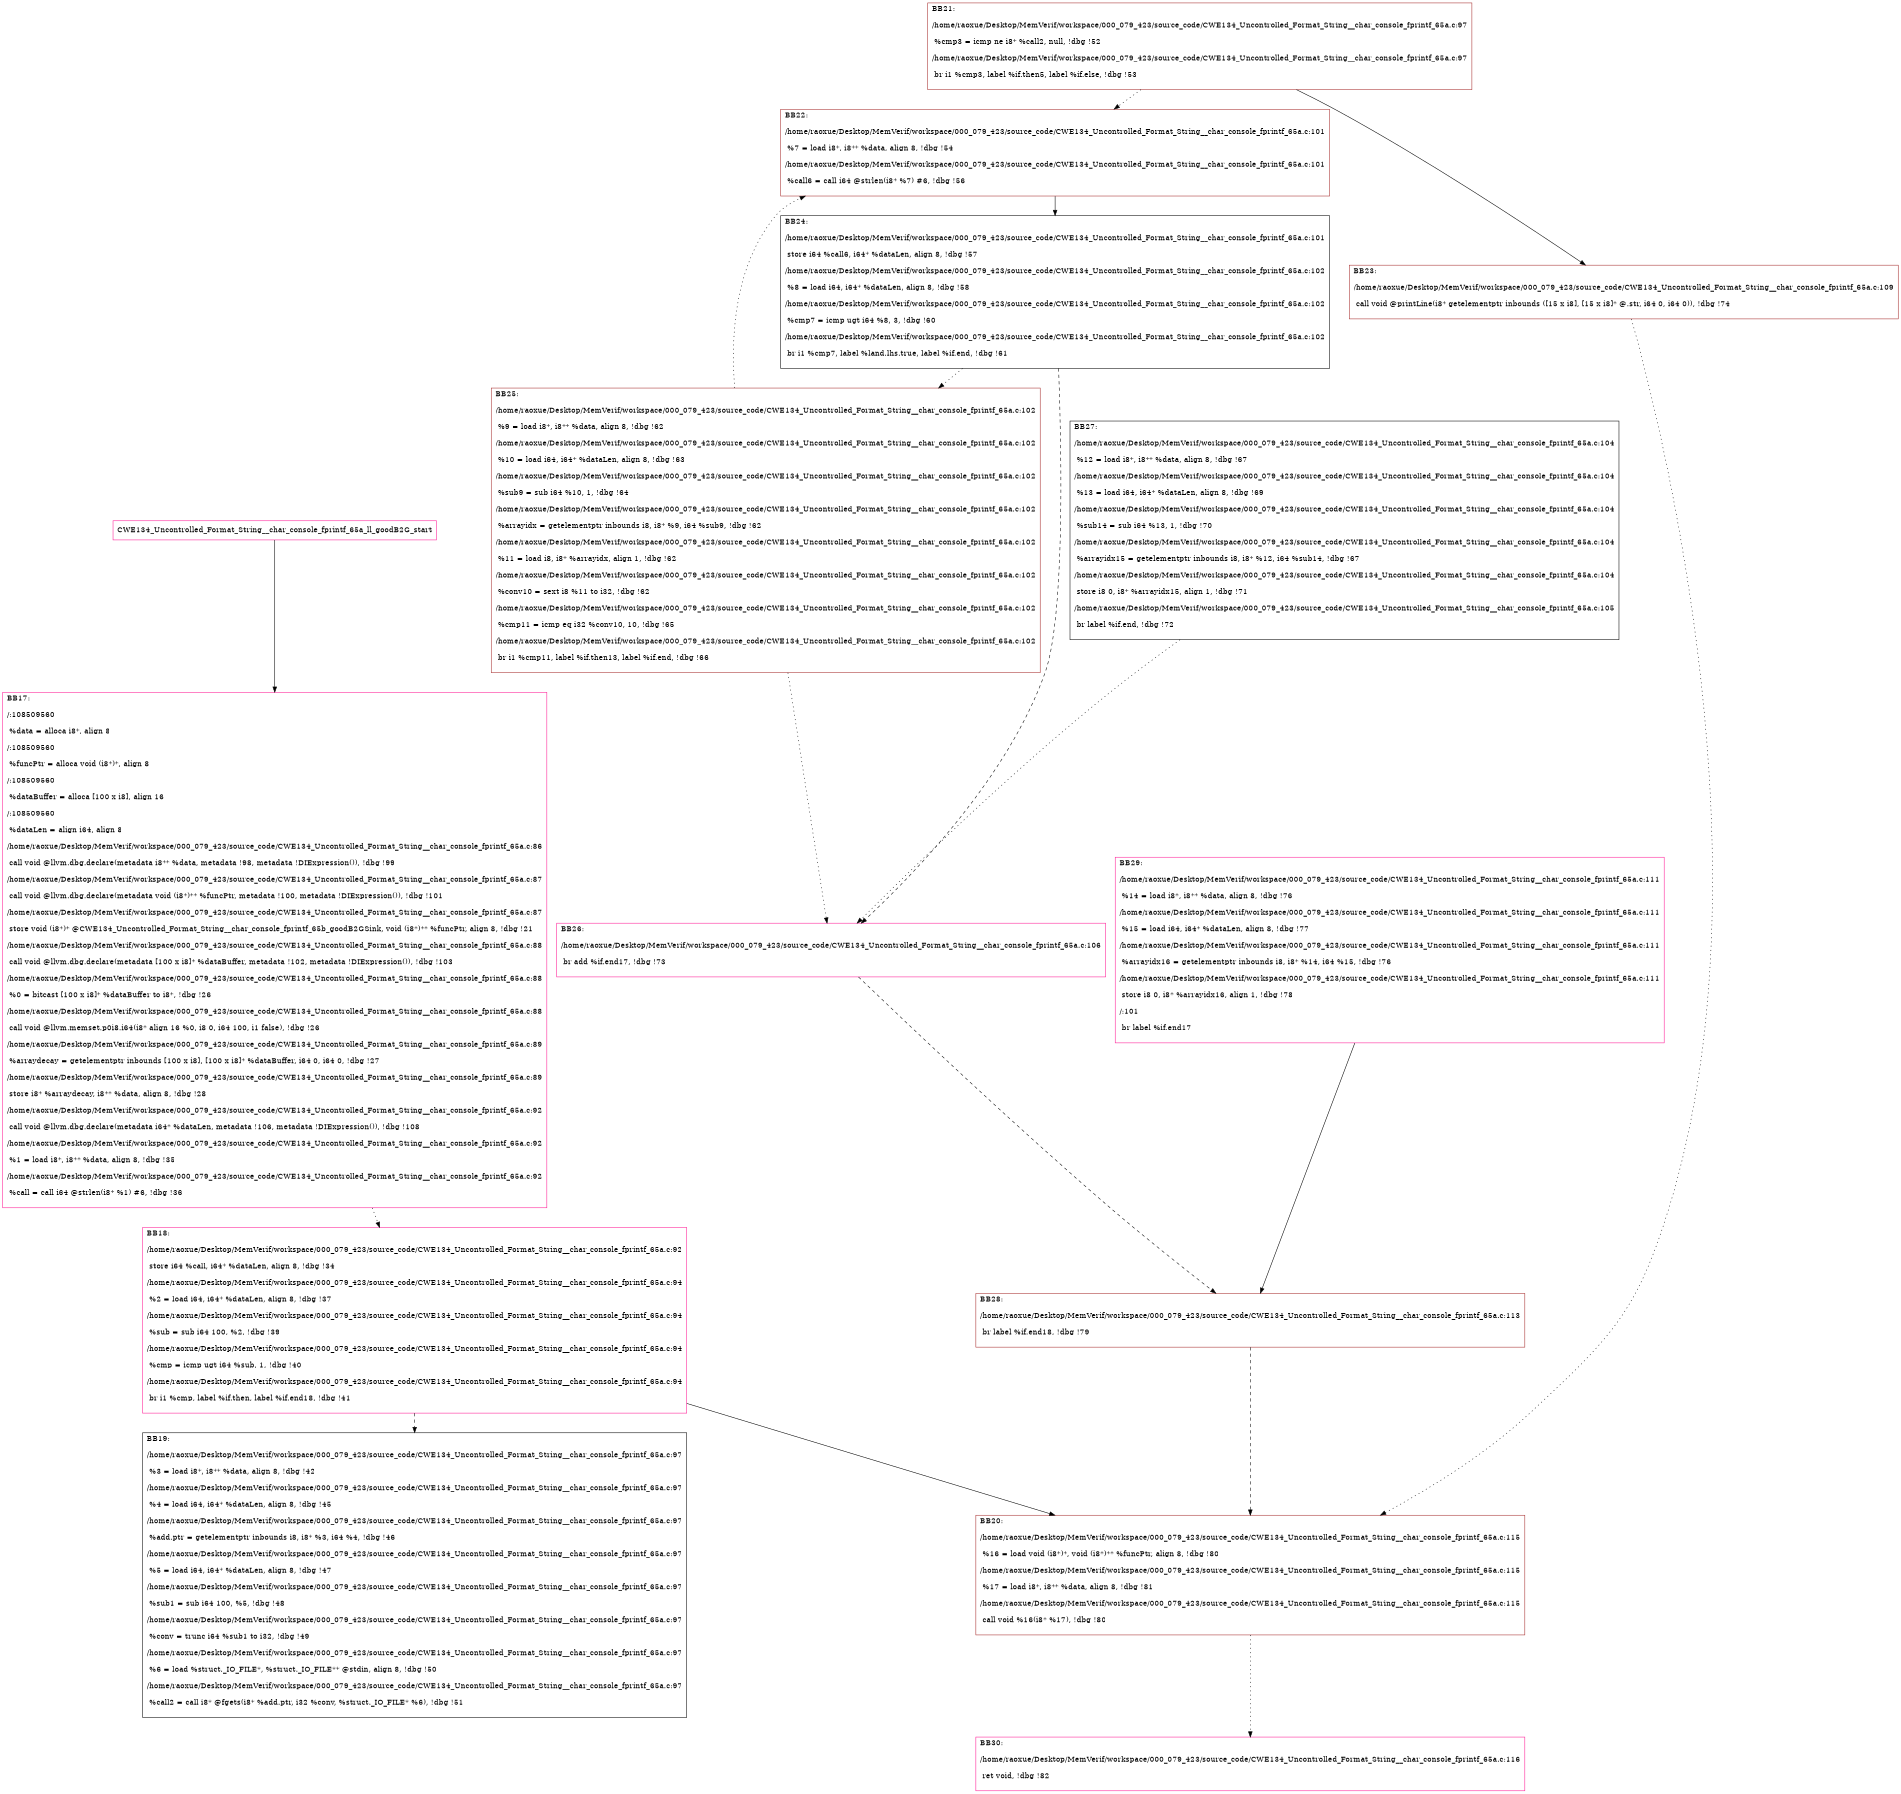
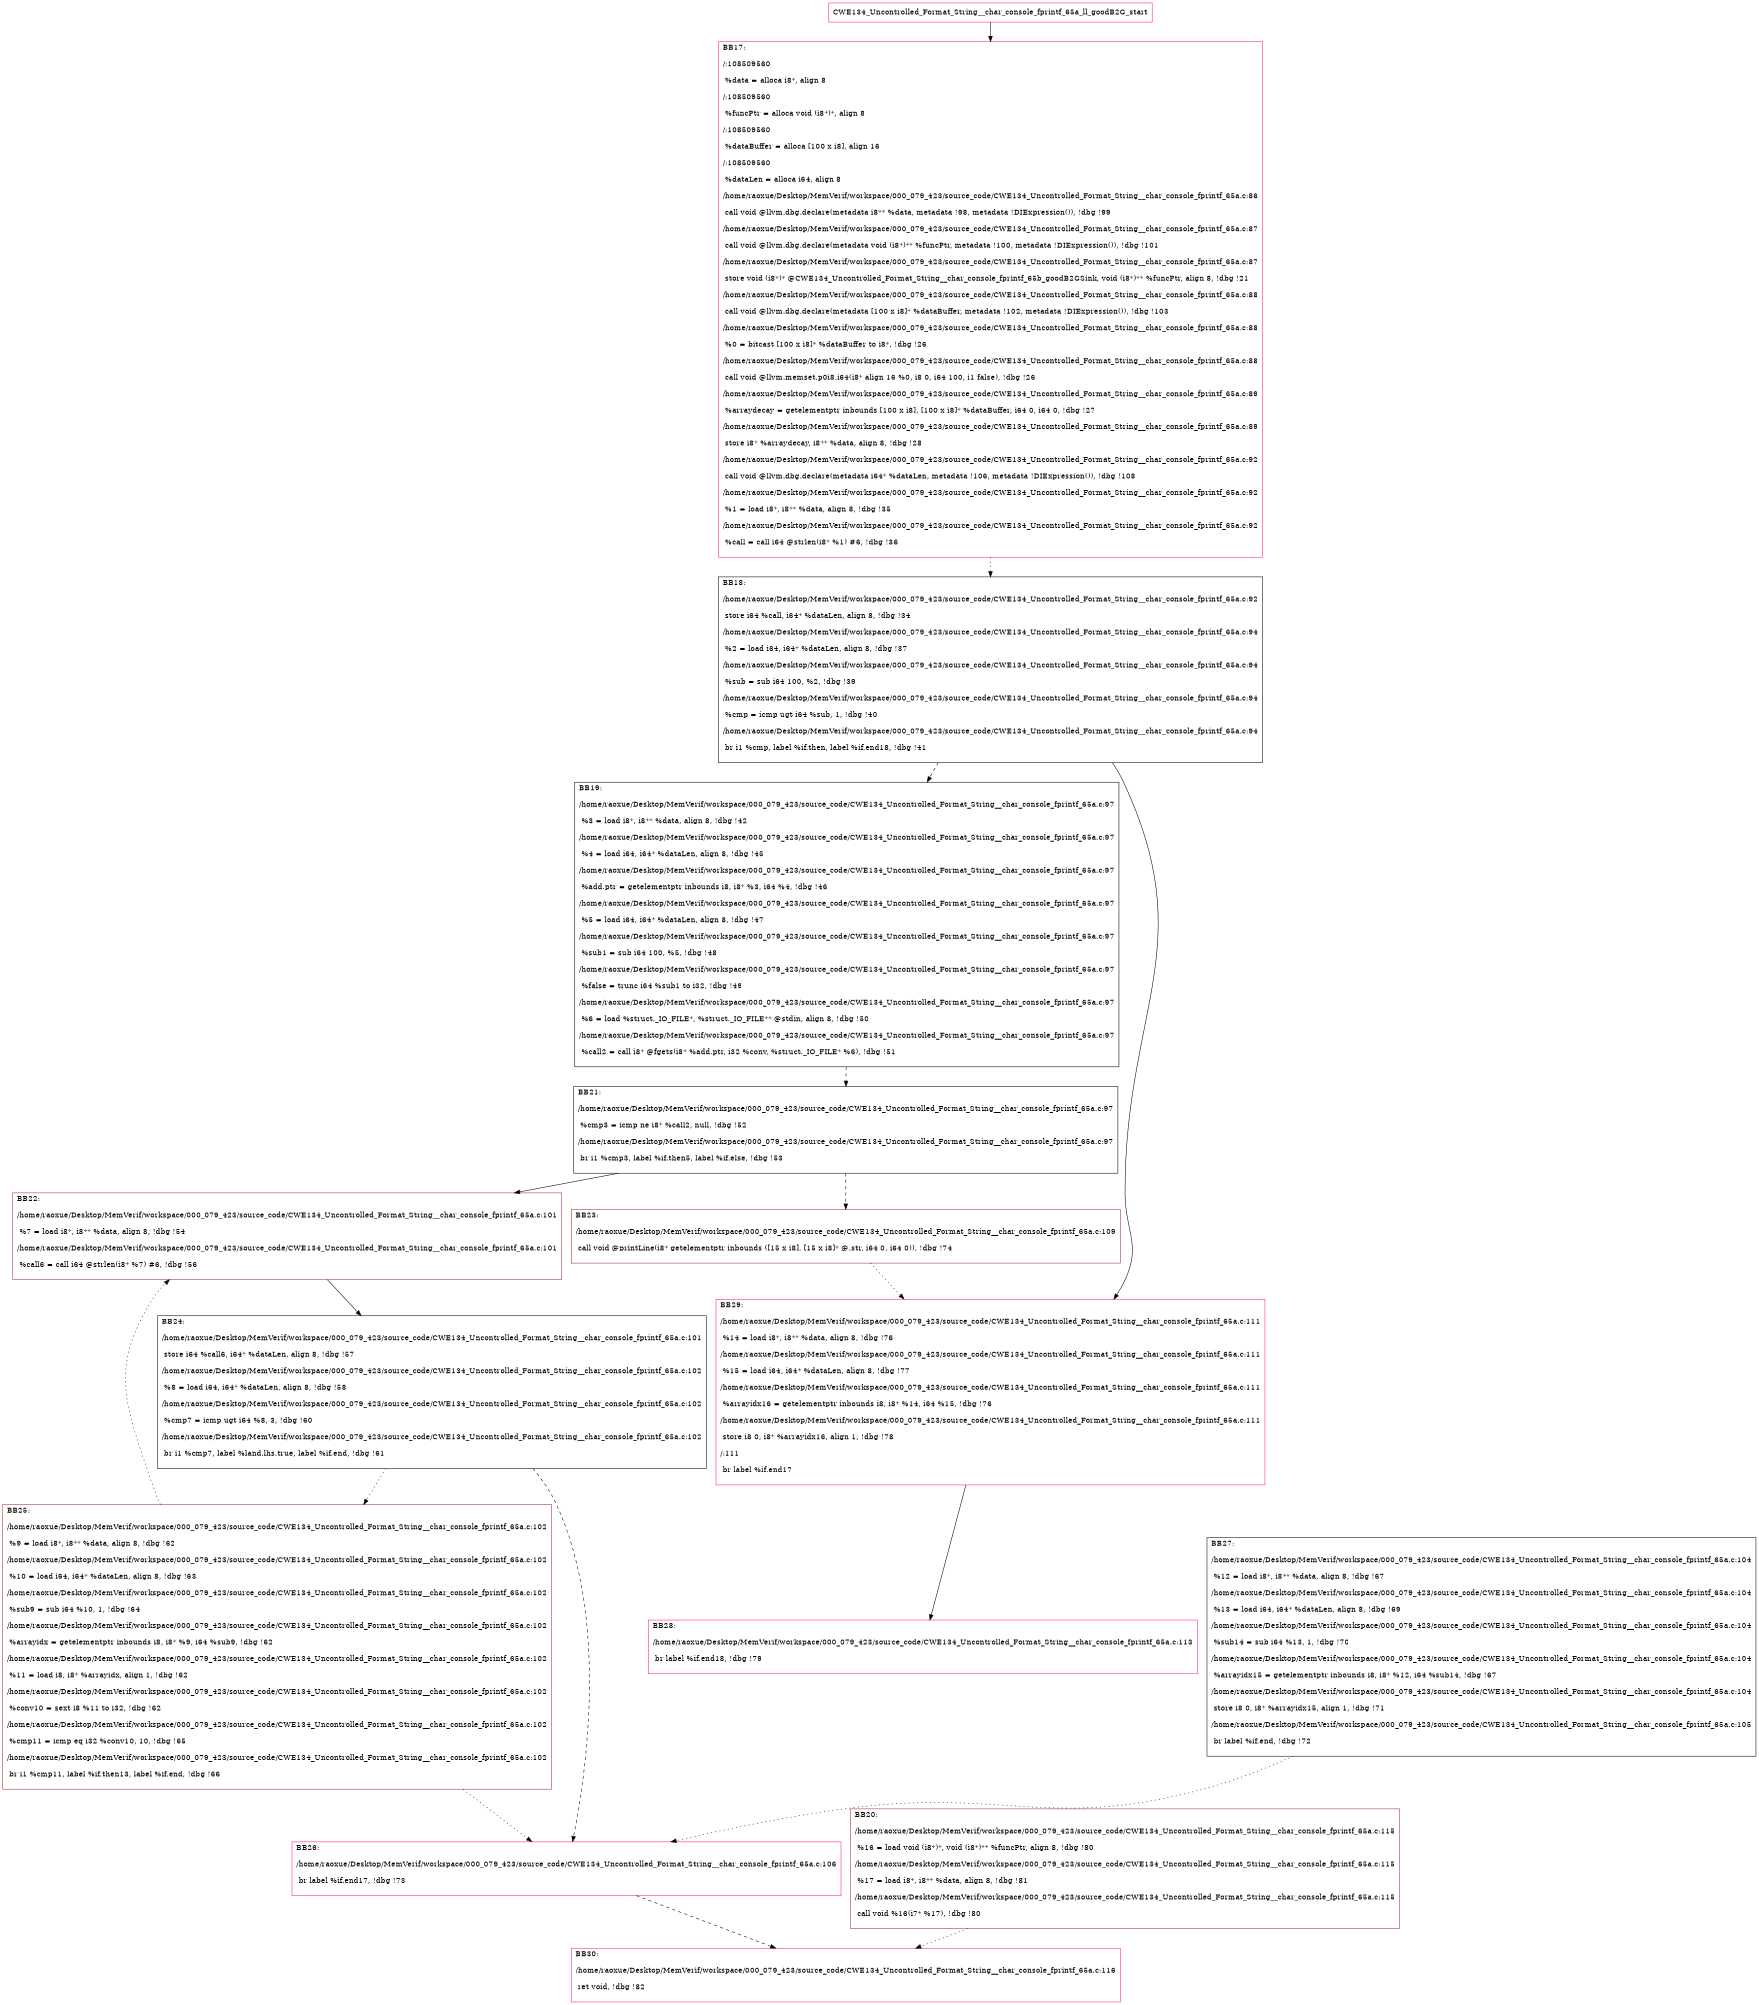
node "BB21:": color brown -> black
edge "BB21:" -> "BB22:": style dotted -> solid
edge "BB21:" -> "BB23:": style solid -> dashed
node "BB17:": text "%dataLen = align i64, align 8" -> "%dataLen = alloca i64, align 8"
node "BB26:": text "br add %if.end17, !dbg !73" -> "br label %if.end17, !dbg !73"
edge "BB23:" -> "BB20:": now "BB23:" -> "BB29:"
node "BB29:": text "/:101" -> "/:111"
edge "BB19:" -> "BB21:": added
edge "BB26:" -> "BB28:": now "BB26:" -> "BB30:"
node "BB18:": color deeppink -> black
node "BB28:": color brown -> deeppink
edge "BB28:" -> "BB20:": removed
edge "BB18:" -> "BB20:": now "BB18:" -> "BB29:"
node "BB20:": text "call void %16(i8* %17), !dbg !80" -> "call void %16(i7* %17), !dbg !80"
node "BB19:": text "%conv = trunc i64 %sub1 to i32, !dbg !49" -> "%false = trunc i64 %sub1 to i32, !dbg !49"
